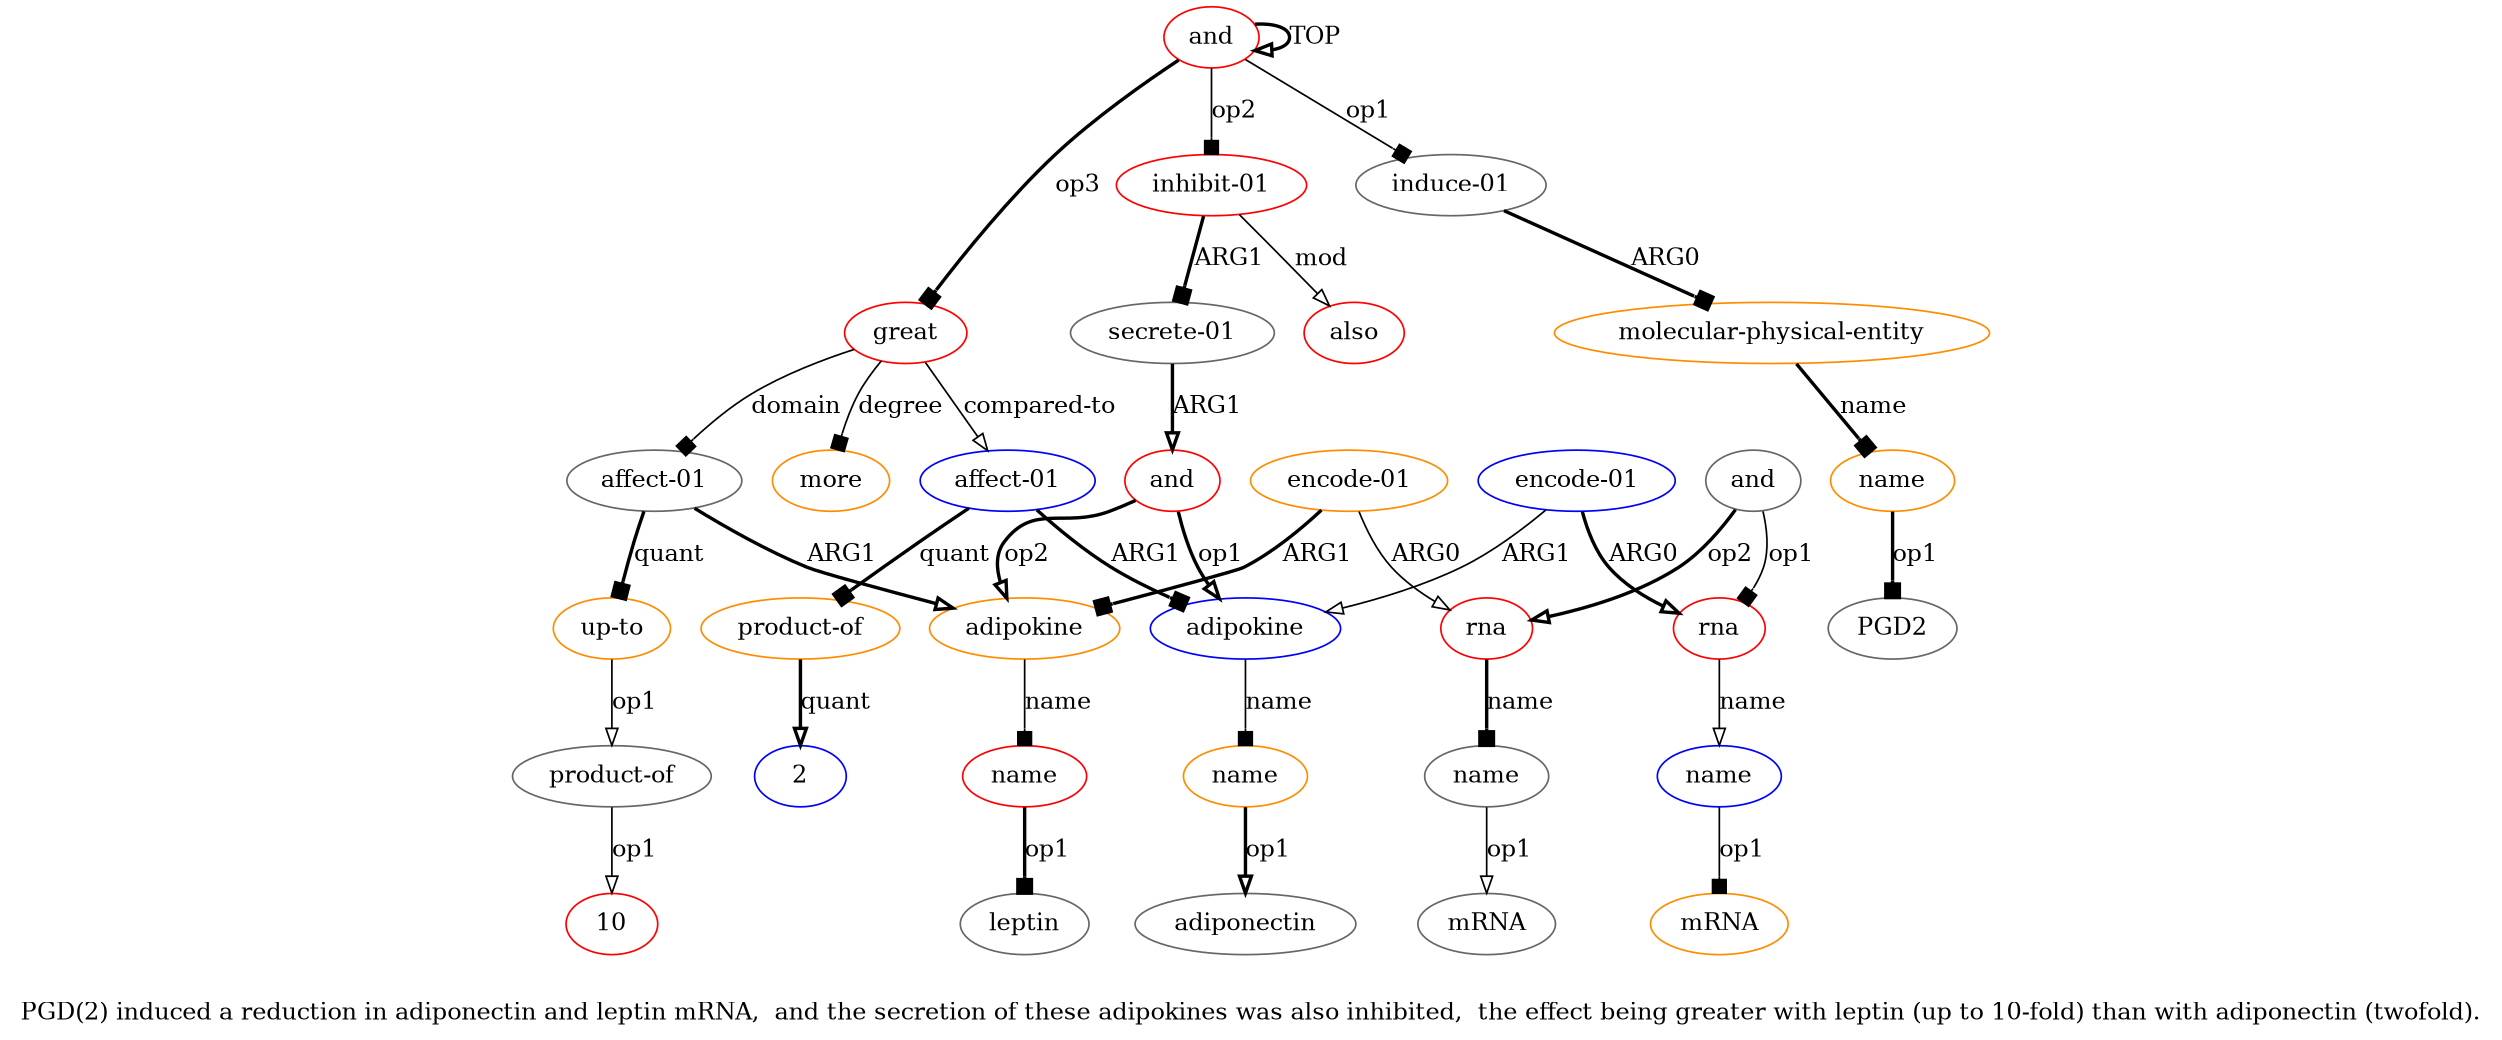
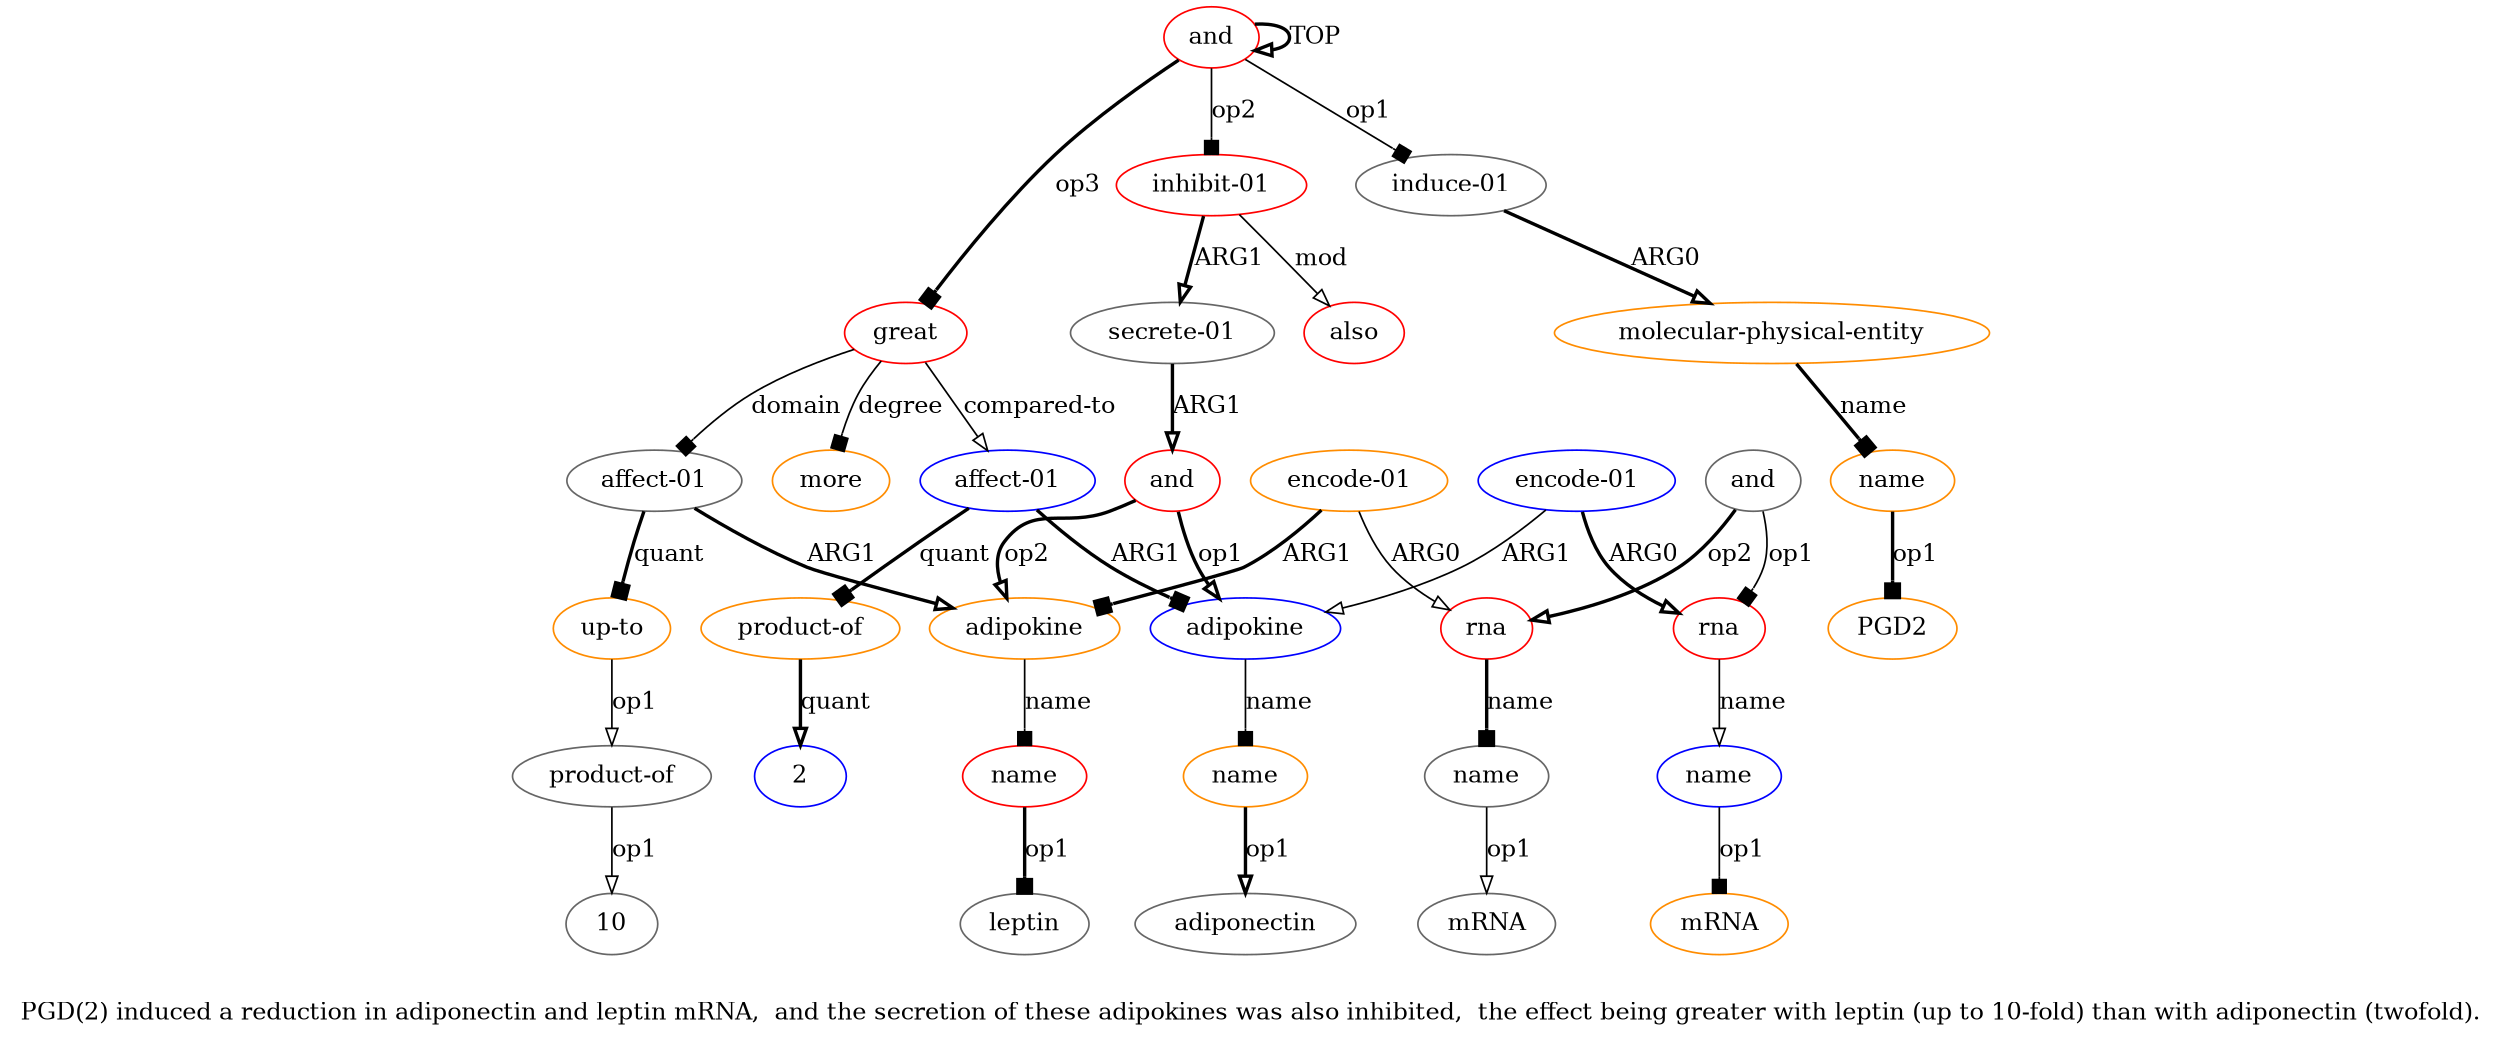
edge "inhibit-01" -> "secrete-01": arrowhead box -> onormal
edge "induce-01" -> "molecular-physical-entity": arrowhead box -> onormal
node "PGD2": color gray40 -> darkorange
node "10": color red -> gray40
